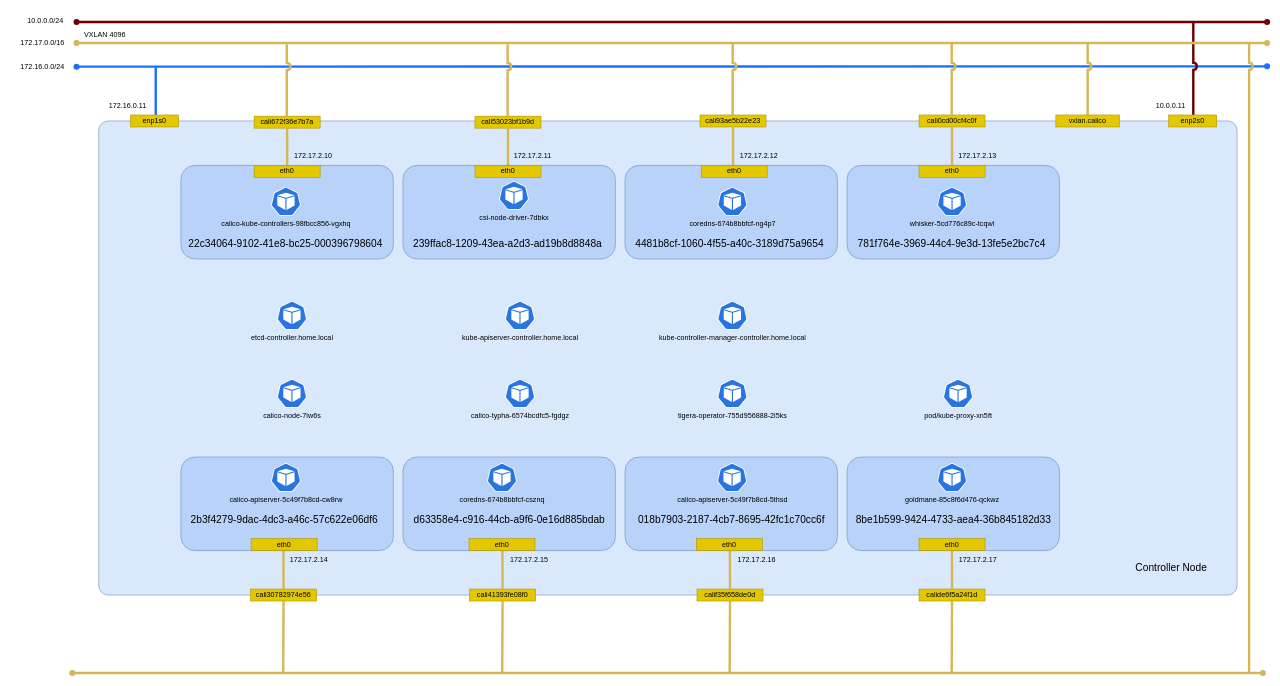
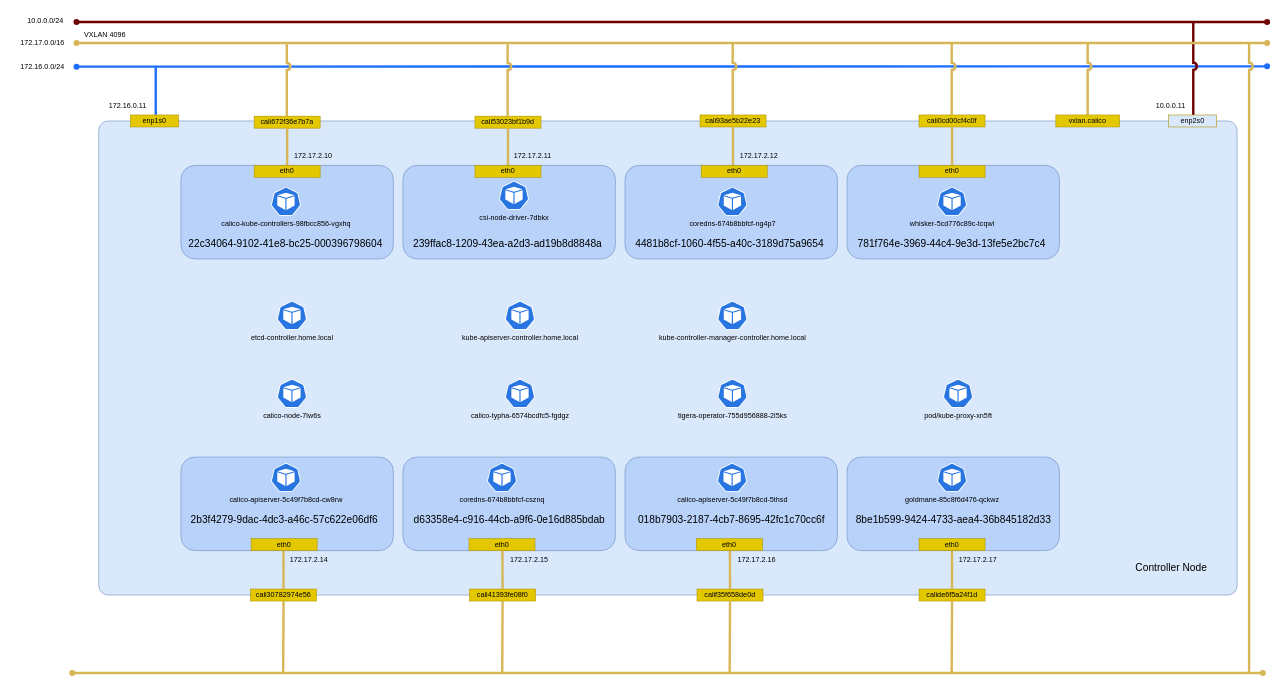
node "enp2s0": fillcolor #e3c800 -> #dae8fc
node "172.17.2.13": removed
